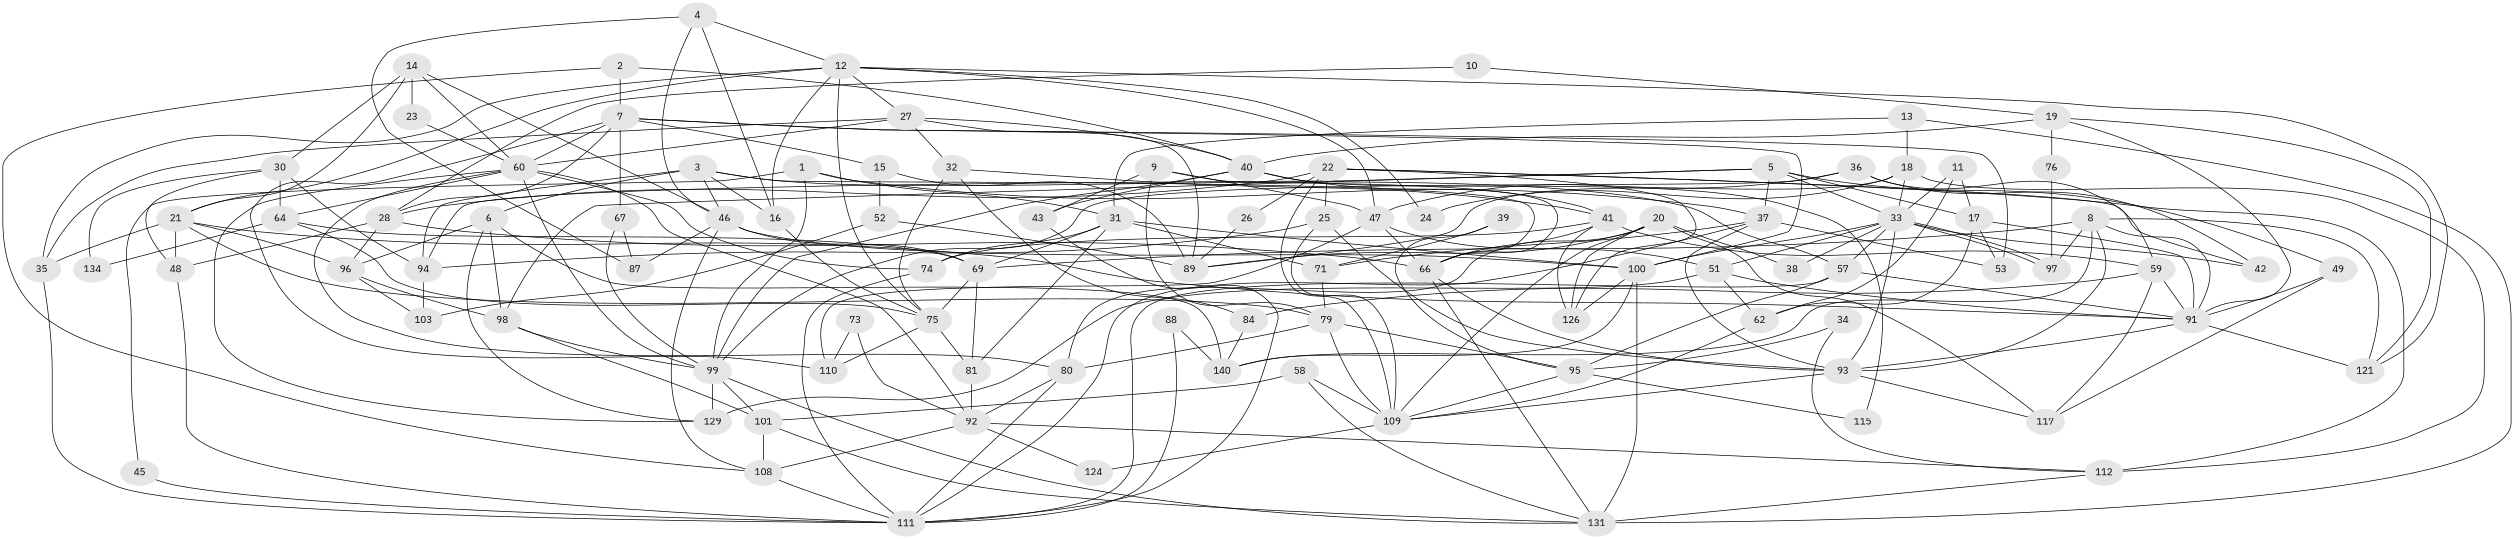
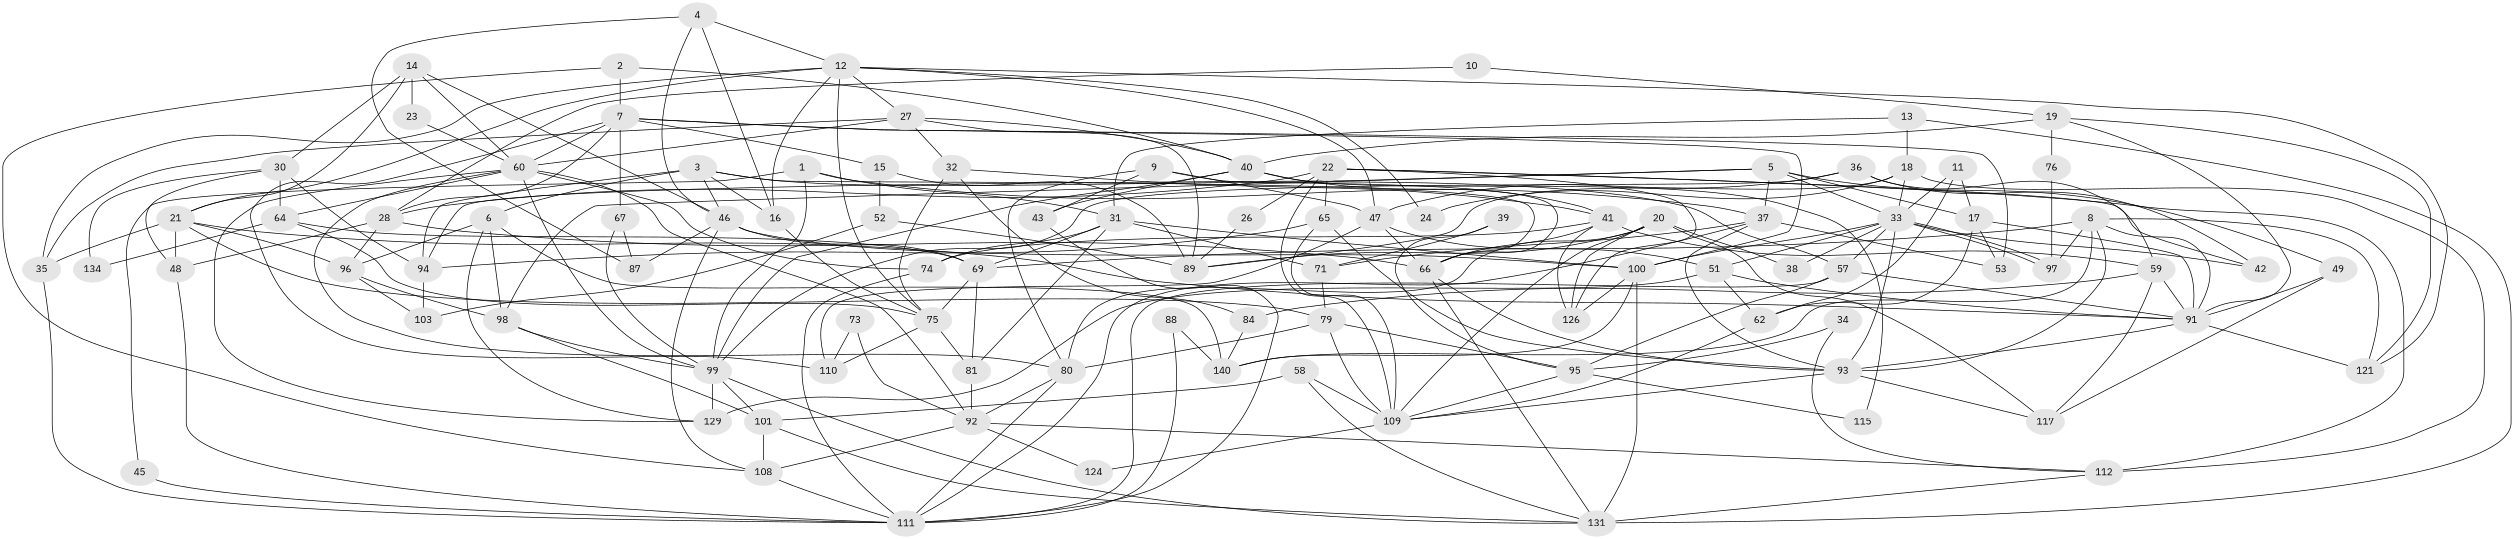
node "25": label "25" -> "65"
edge "9" -- "79": now "9" -- "80"
